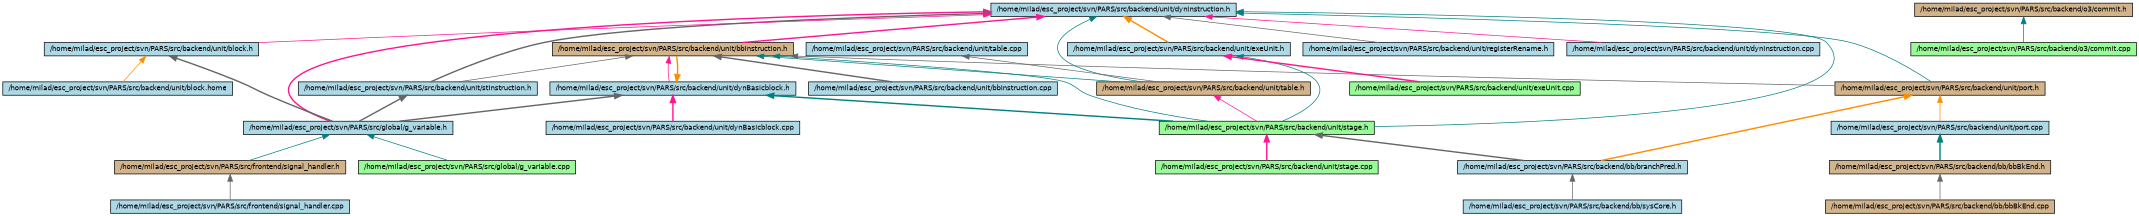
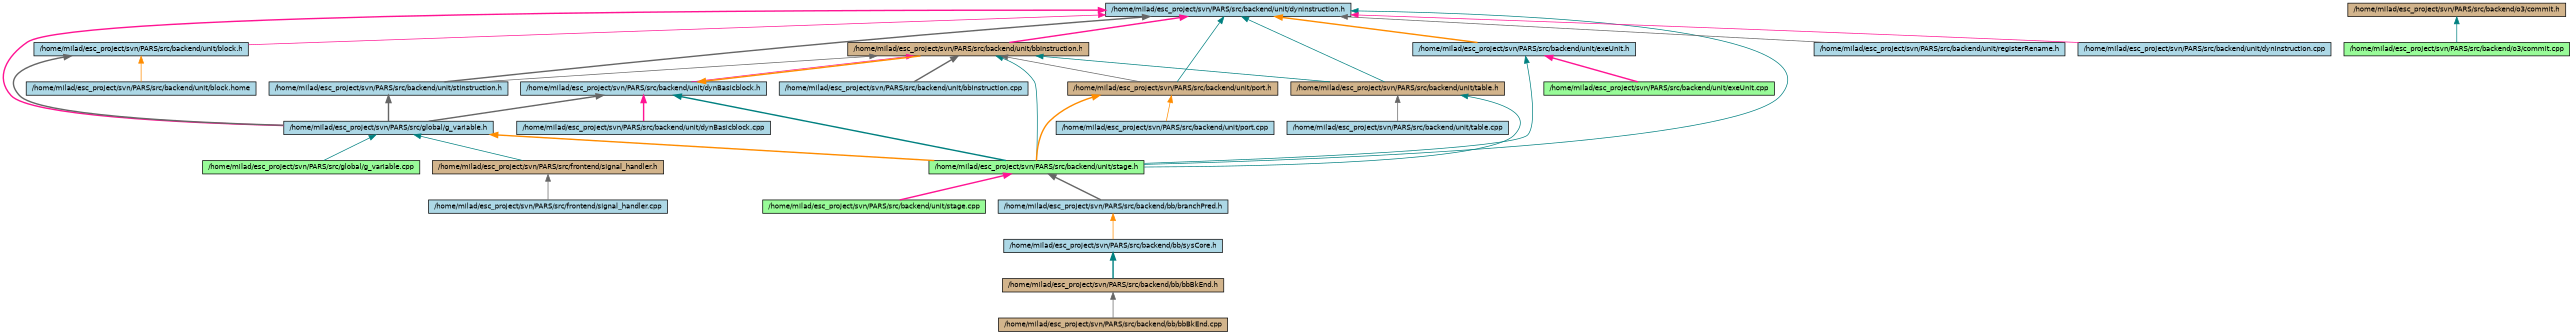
edge "/home/milad/esc_project/svn/PARS/src/backend/unit/table.h" -> "/home/milad/esc_project/svn/PARS/src/backend/unit/table.cpp": reversed
edge "/home/milad/esc_project/svn/PARS/src/backend/unit/stage.h" -> "/home/milad/esc_project/svn/PARS/src/backend/unit/table.h": color deeppink -> teal
edge "/home/milad/esc_project/svn/PARS/src/backend/bb/branchPred.h" -> "/home/milad/esc_project/svn/PARS/src/backend/unit/port.h": now "/home/milad/esc_project/svn/PARS/src/backend/unit/stage.h" -> "/home/milad/esc_project/svn/PARS/src/backend/unit/port.h"
edge "/home/milad/esc_project/svn/PARS/src/backend/unit/stage.h" -> "/home/milad/esc_project/svn/PARS/src/global/g_variable.h": added
edge "/home/milad/esc_project/svn/PARS/src/backend/bb/bbBkEnd.h" -> "/home/milad/esc_project/svn/PARS/src/backend/unit/port.cpp": now "/home/milad/esc_project/svn/PARS/src/backend/bb/bbBkEnd.h" -> "/home/milad/esc_project/svn/PARS/src/backend/bb/sysCore.h"
edge "/home/milad/esc_project/svn/PARS/src/backend/bb/sysCore.h" -> "/home/milad/esc_project/svn/PARS/src/backend/bb/branchPred.h": color gray40 -> darkorange
